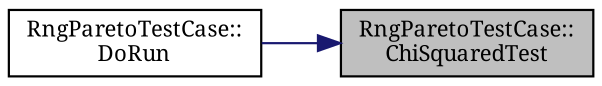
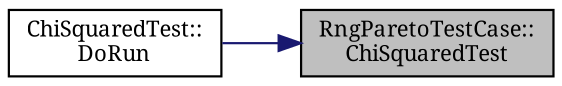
node "RngParetoTestCase:: DoRun": label "RngParetoTestCase:: DoRun" -> "ChiSquaredTest:: DoRun"
